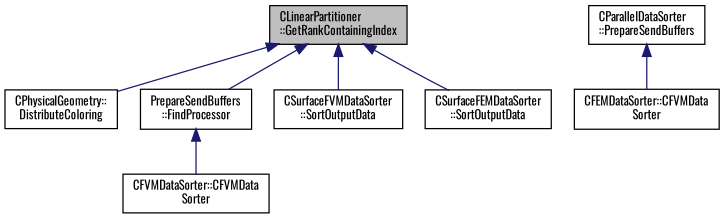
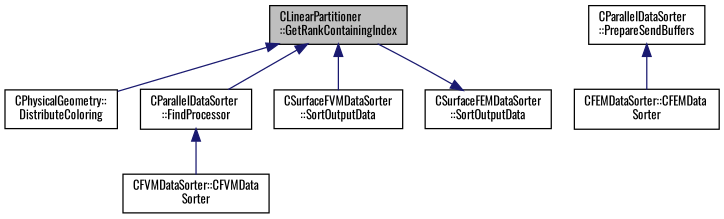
edge "CSurfaceFEMDataSorter ::SortOutputData" -> "CLinearPartitioner ::GetRankContainingIndex": reversed
node "PrepareSendBuffers ::FindProcessor": label "PrepareSendBuffers ::FindProcessor" -> "CParallelDataSorter ::FindProcessor"
node "CFEMDataSorter::CFVMData Sorter": label "CFEMDataSorter::CFVMData Sorter" -> "CFEMDataSorter::CFEMData Sorter"
